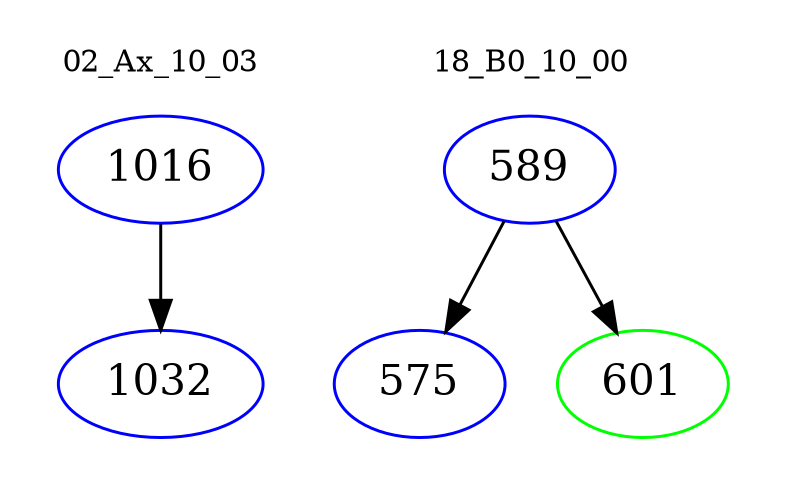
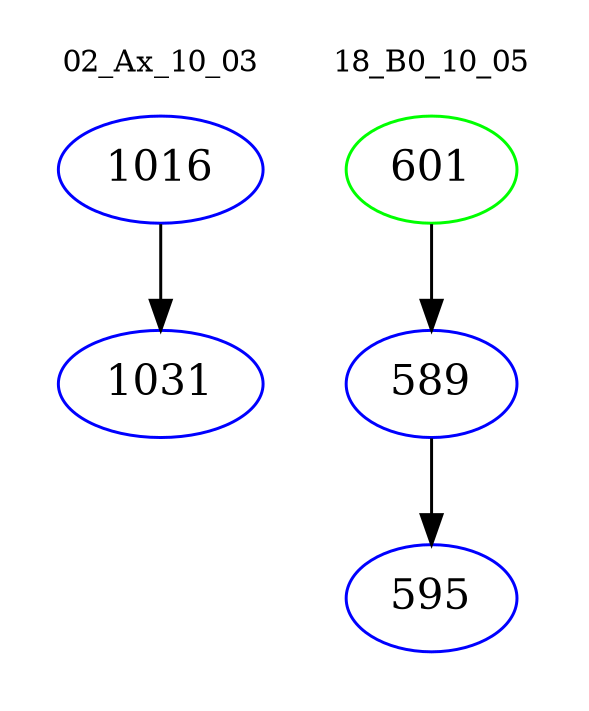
cluster "18_B0_10_00": label "18_B0_10_00" -> "18_B0_10_05"
edge "589" -> "601": reversed
node "1032": label "1032" -> "1031"
node "575": label "575" -> "595"
